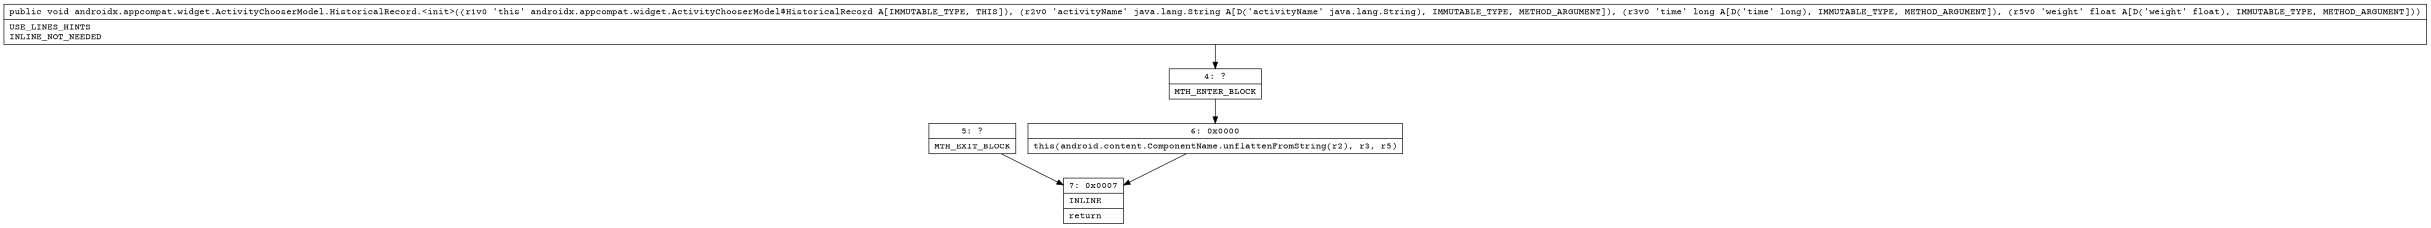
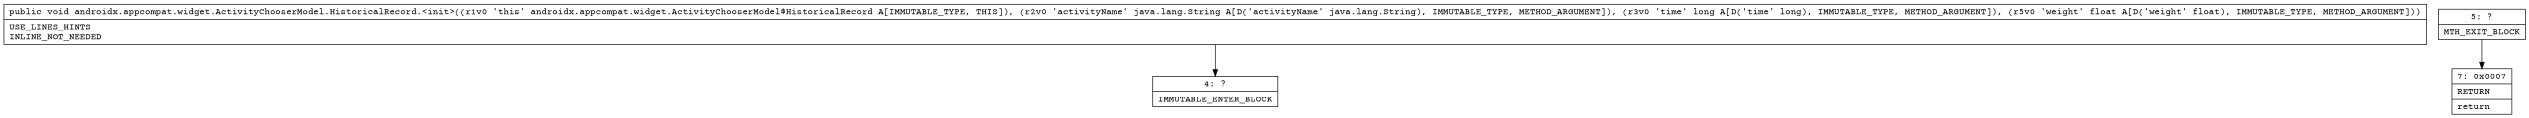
node "4: ?": text "MTH_ENTER_BLOCK" -> "IMMUTABLE_ENTER_BLOCK"
node "6: 0x0000": removed
node "7: 0x0007": text "INLINE" -> "RETURN"
